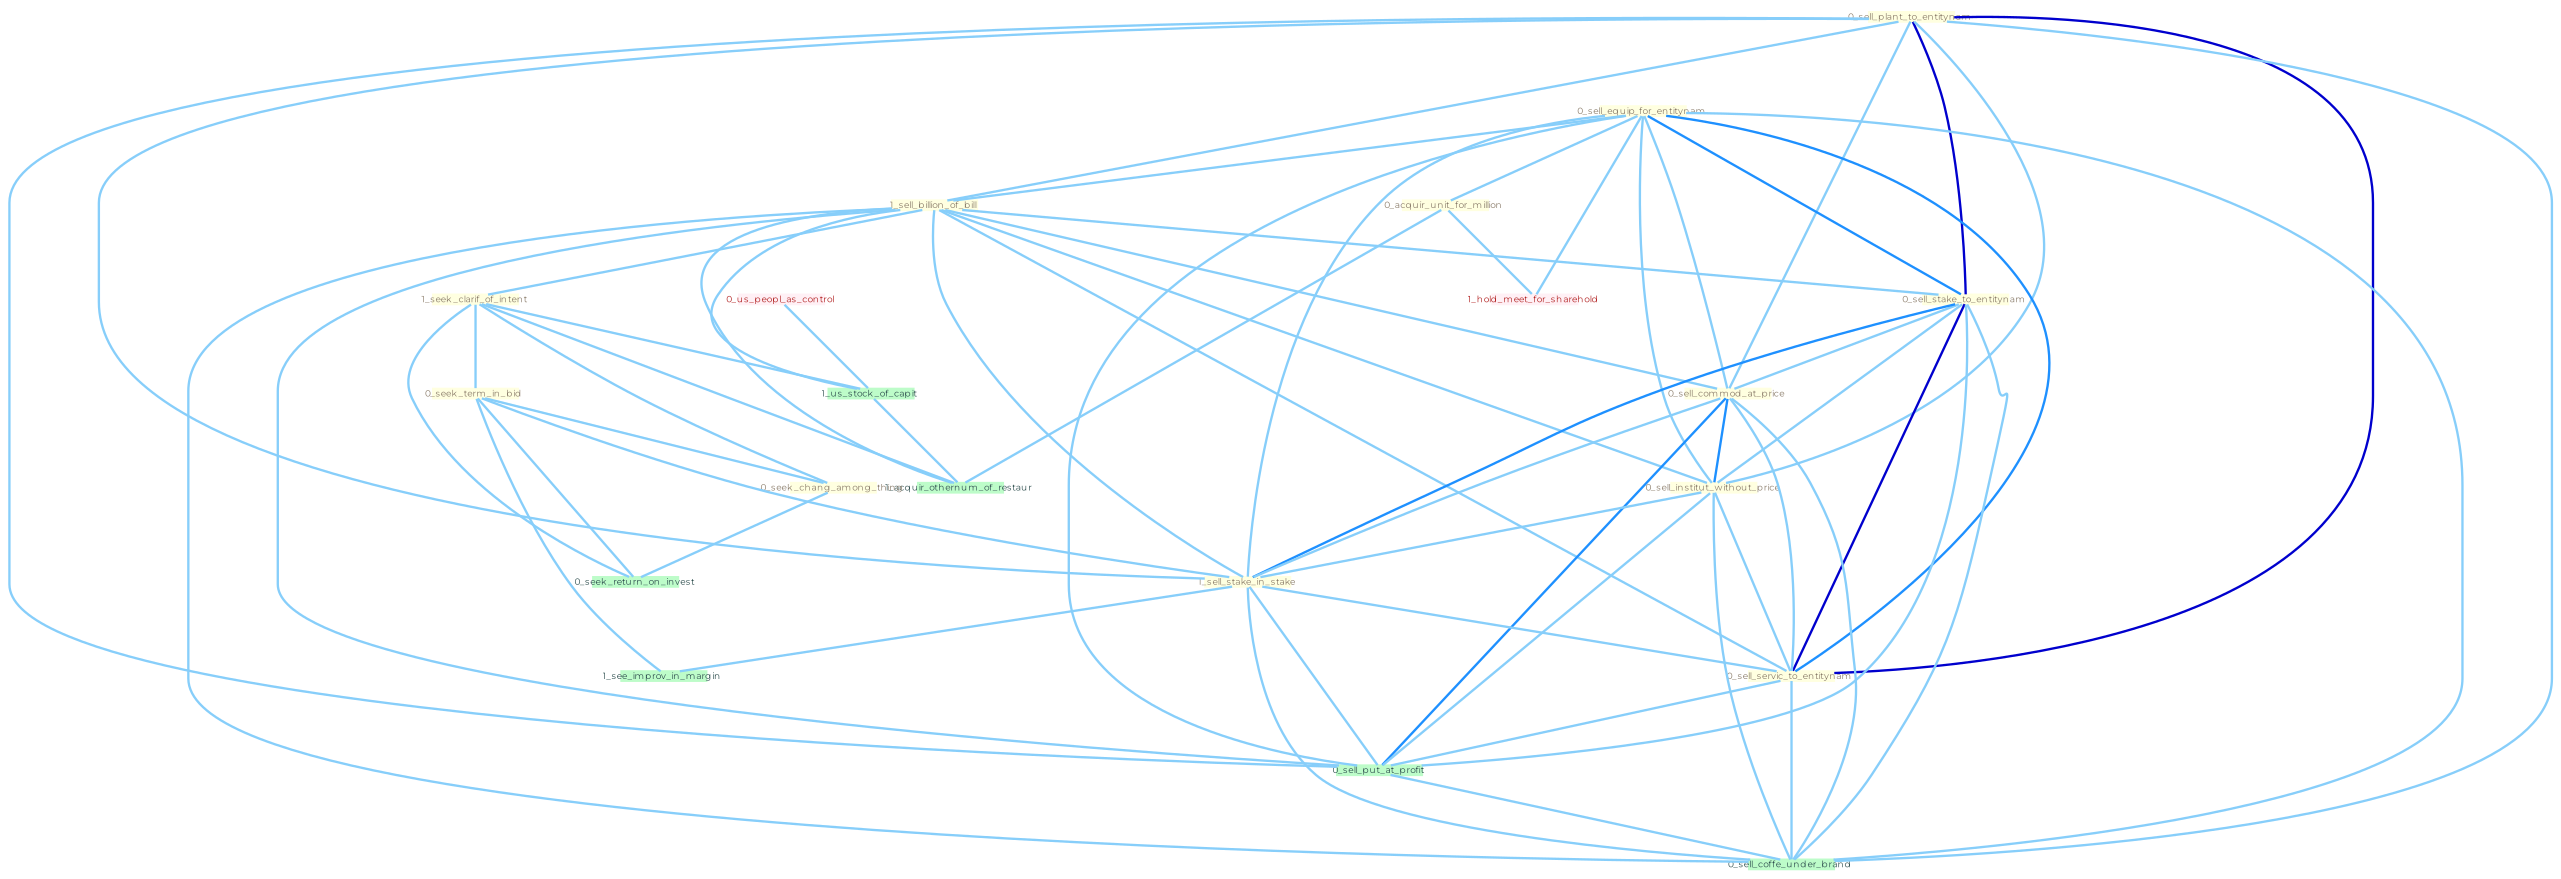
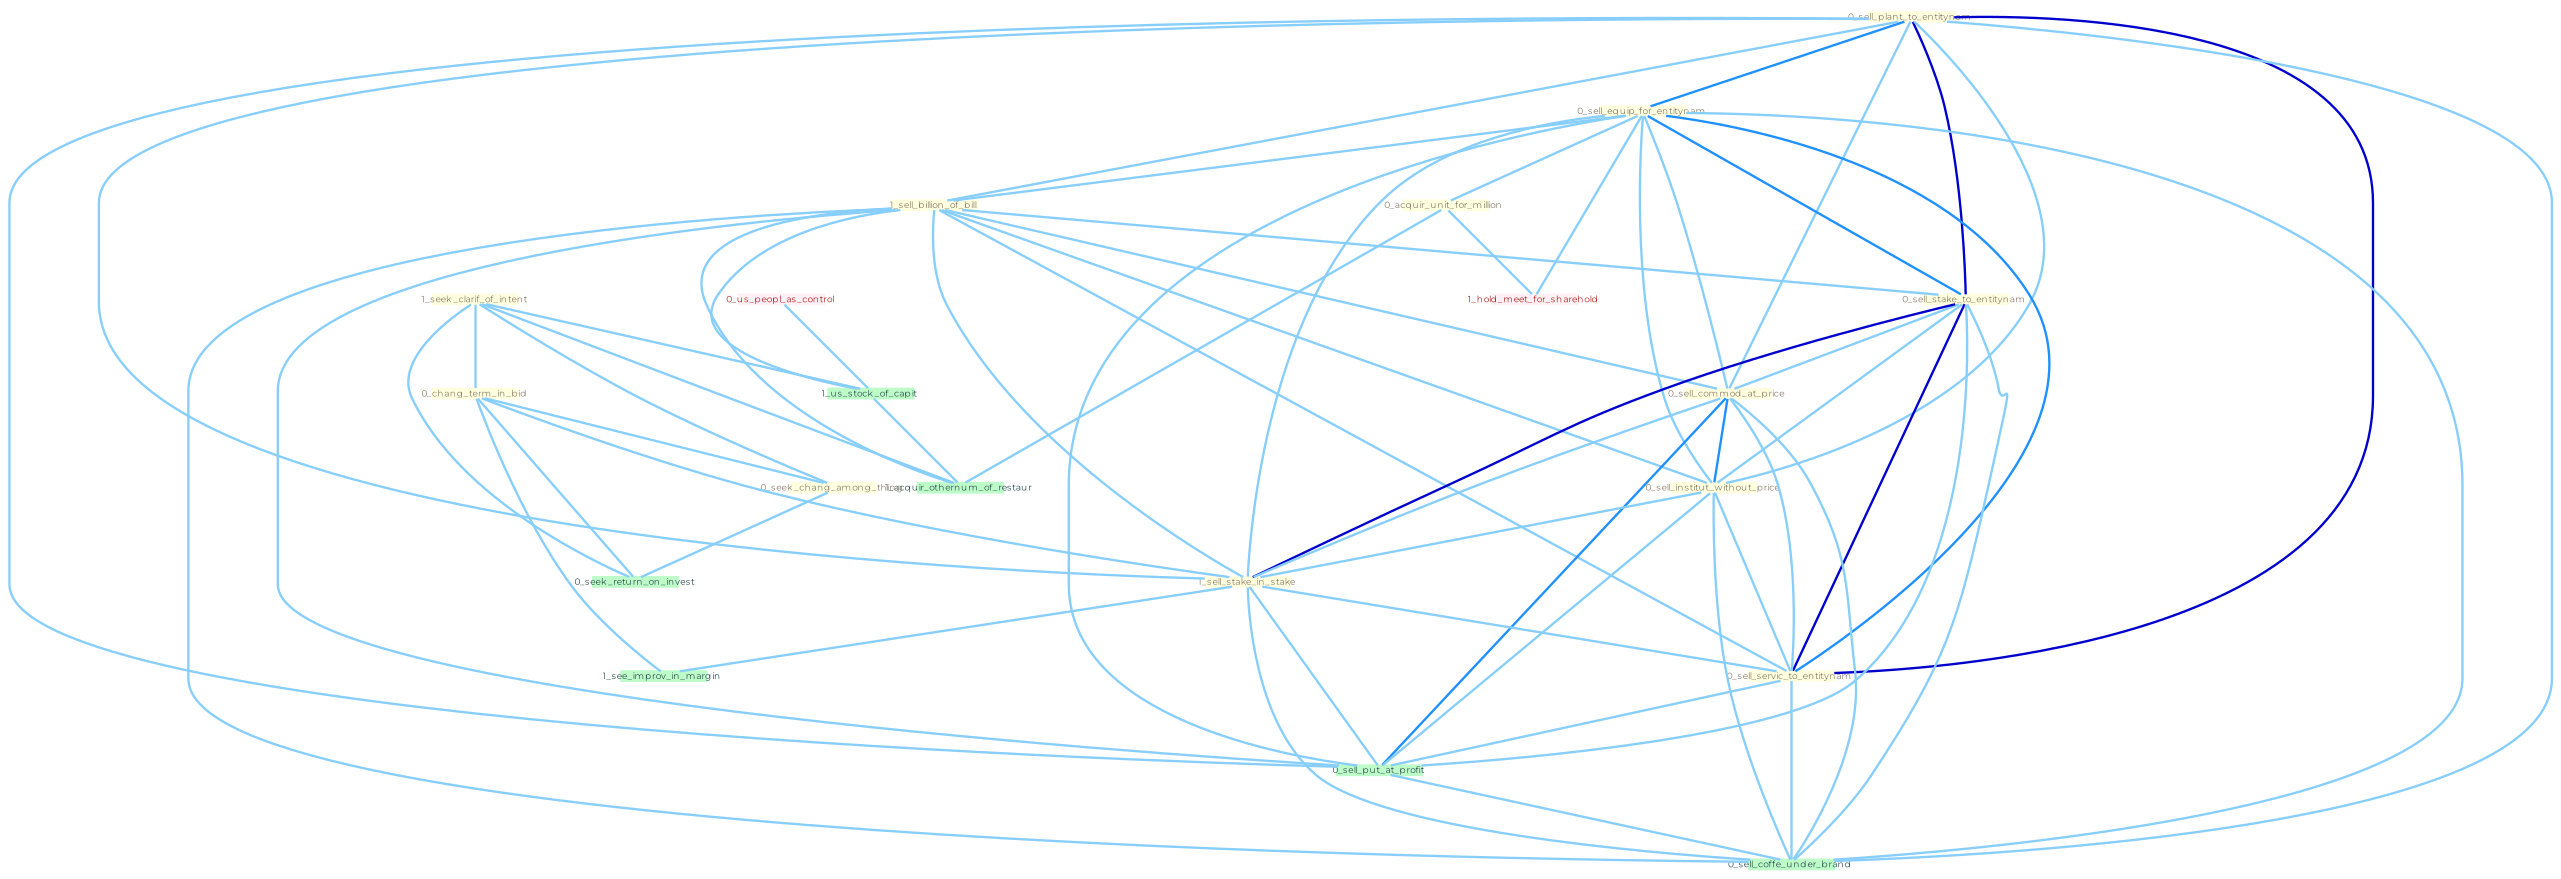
edge "0_sell_plant_to_entitynam" -- "0_sell_equip_for_entitynam": added
edge "1_sell_billion_of_bill" -- "1_seek_clarif_of_intent": removed
node "0_seek_term_in_bid": label "0_seek_term_in_bid" -> "0_chang_term_in_bid"
edge "0_sell_stake_to_entitynam" -- "1_sell_stake_in_stake": color #1e90ff -> #0000cd
